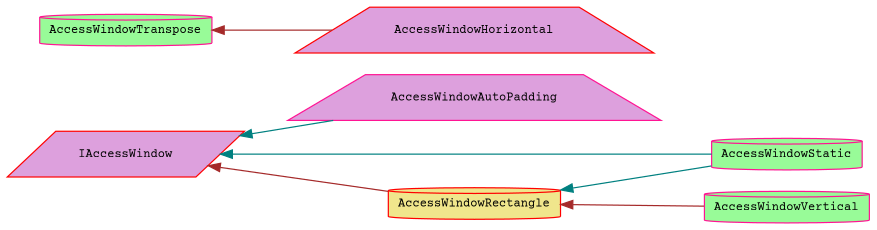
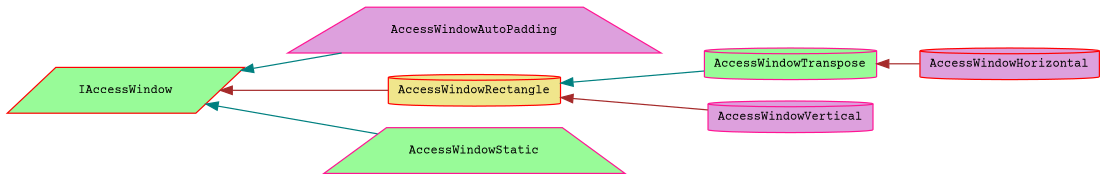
node "AccessWindowHorizontal": shape trapezium -> cylinder
node "IAccessWindow": fillcolor plum -> palegreen
node "AccessWindowStatic": shape cylinder -> trapezium
edge "AccessWindowStatic" -> "AccessWindowRectangle": now "AccessWindowTranspose" -> "AccessWindowRectangle"
node "AccessWindowVertical": fillcolor palegreen -> plum
